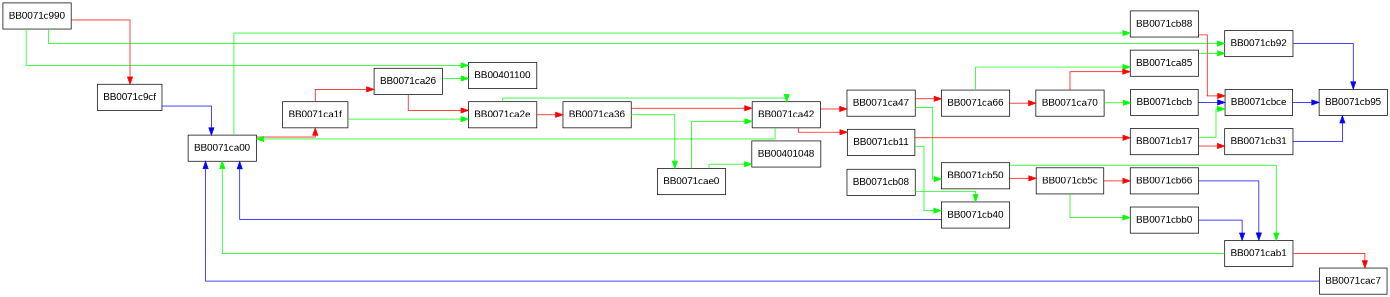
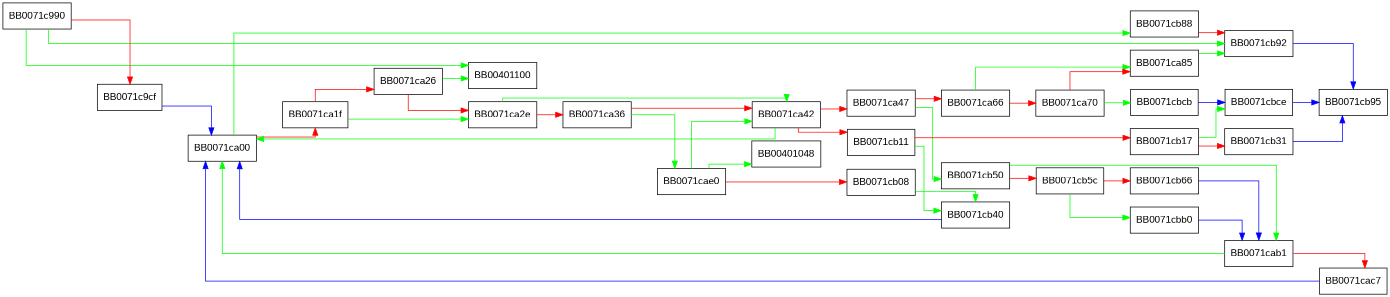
edge "BB0071cb88" -> "BB0071cbce": now "BB0071cb88" -> "BB0071cb92"
edge "BB0071cae0" -> "BB0071cb08": added
